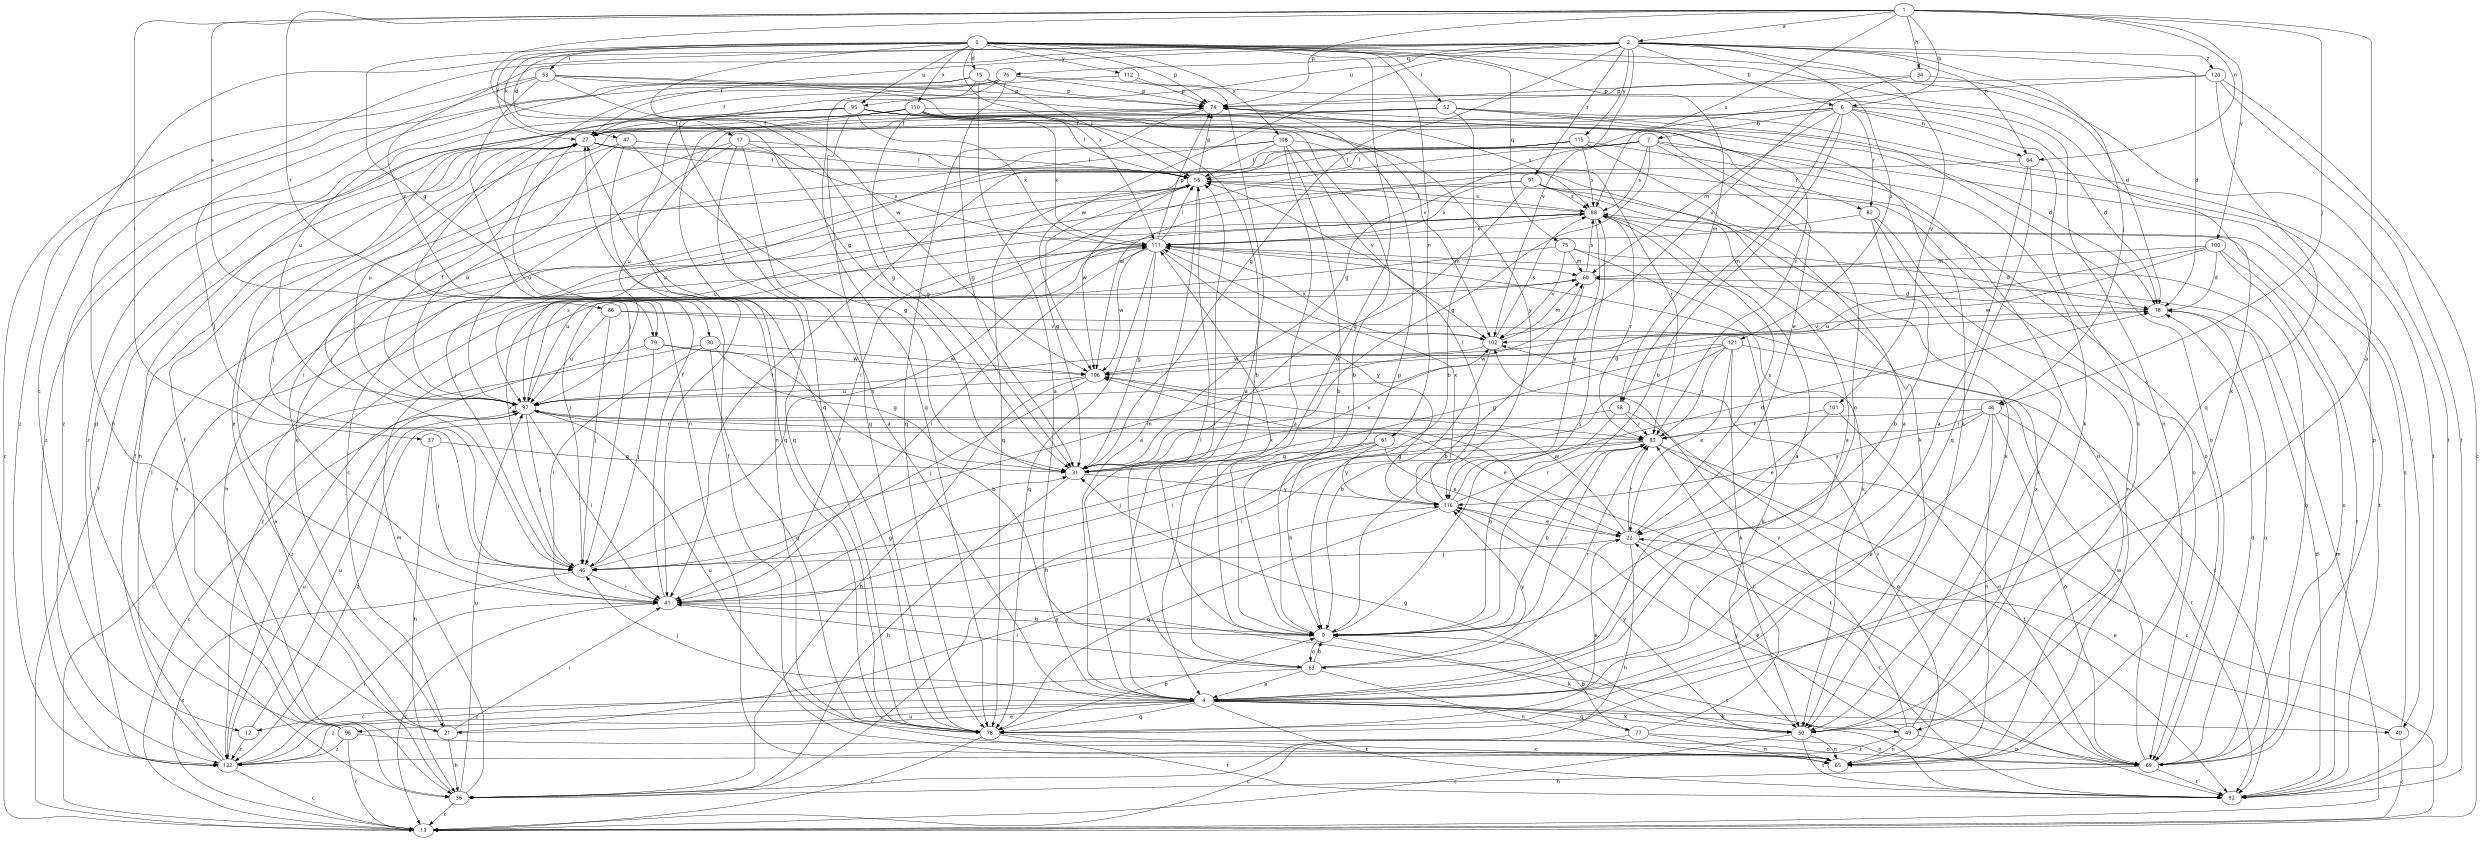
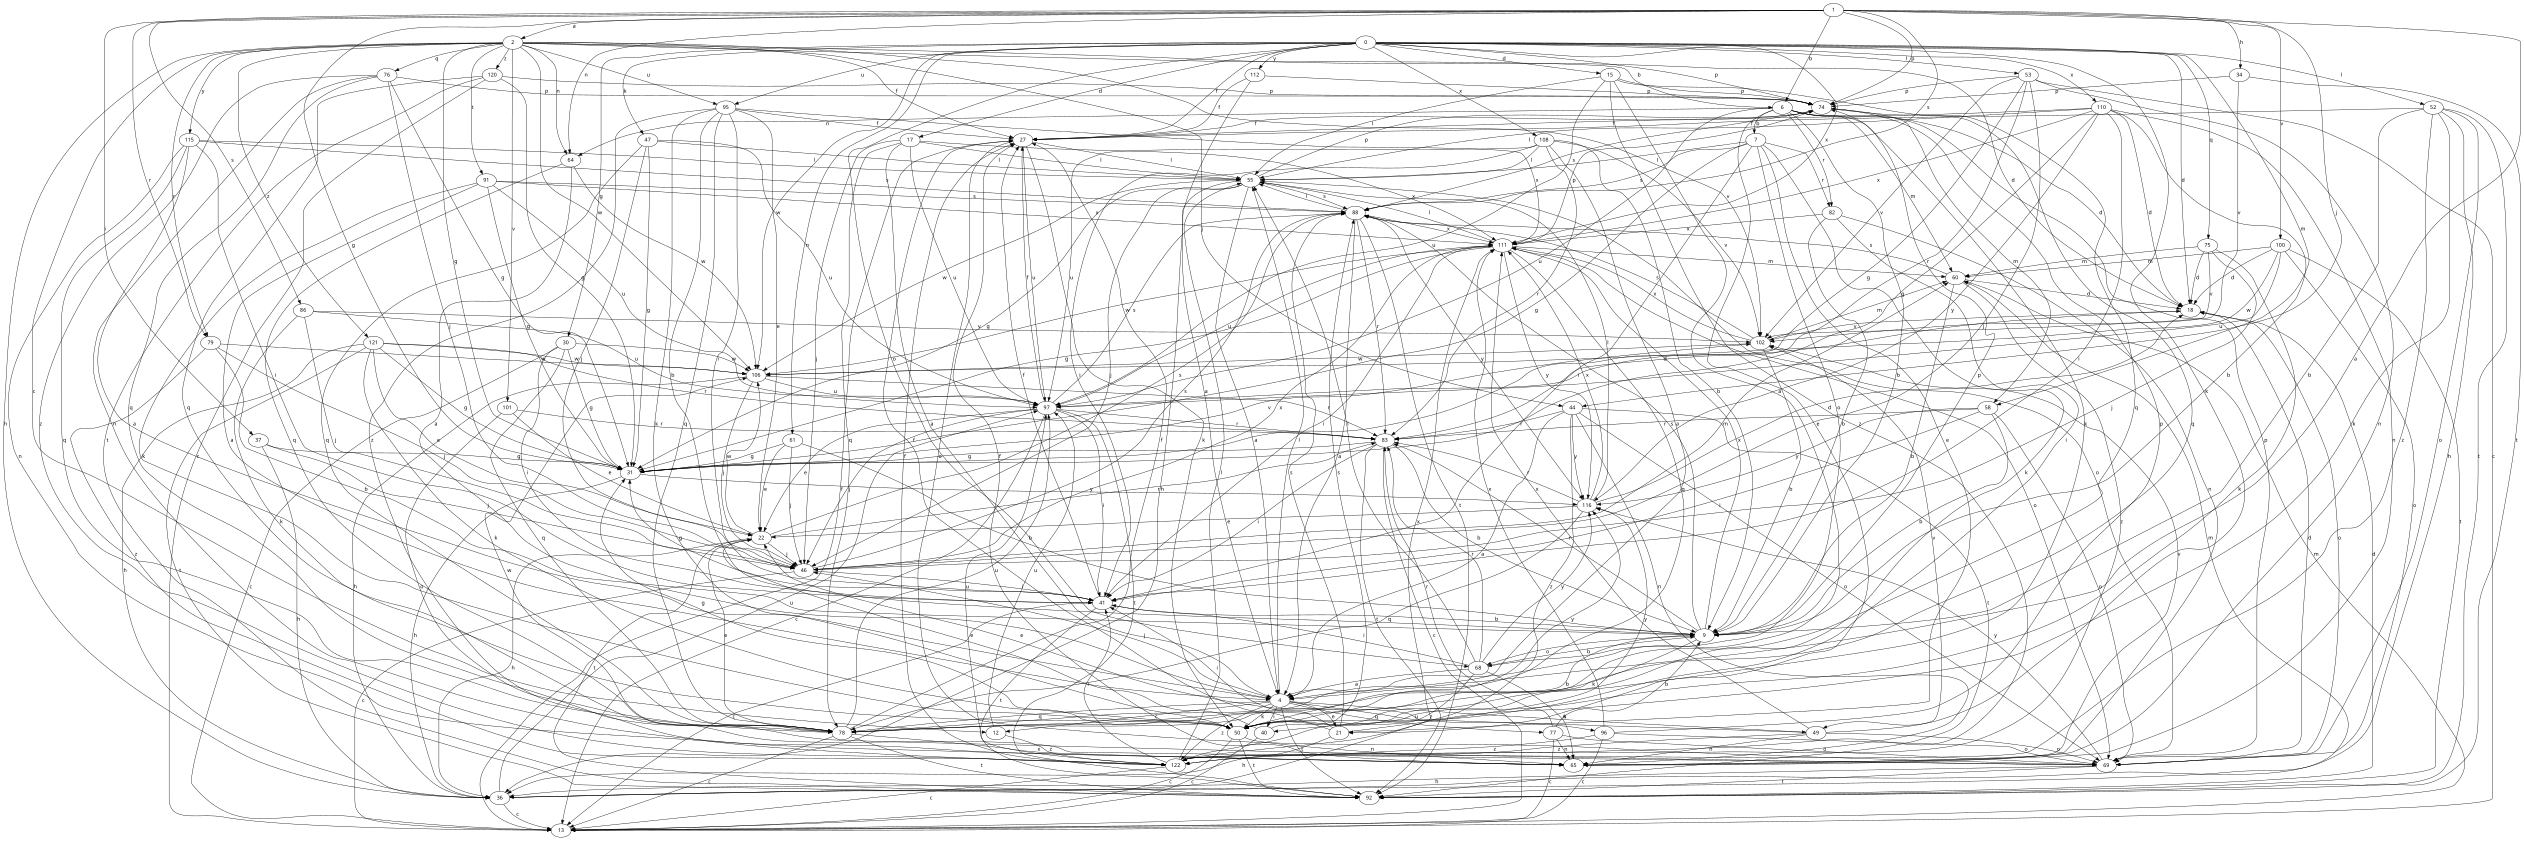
edge "69" -> "74": reversed
edge "61" -> "116": now "58" -> "116"
node "63": label "63" -> "68"
